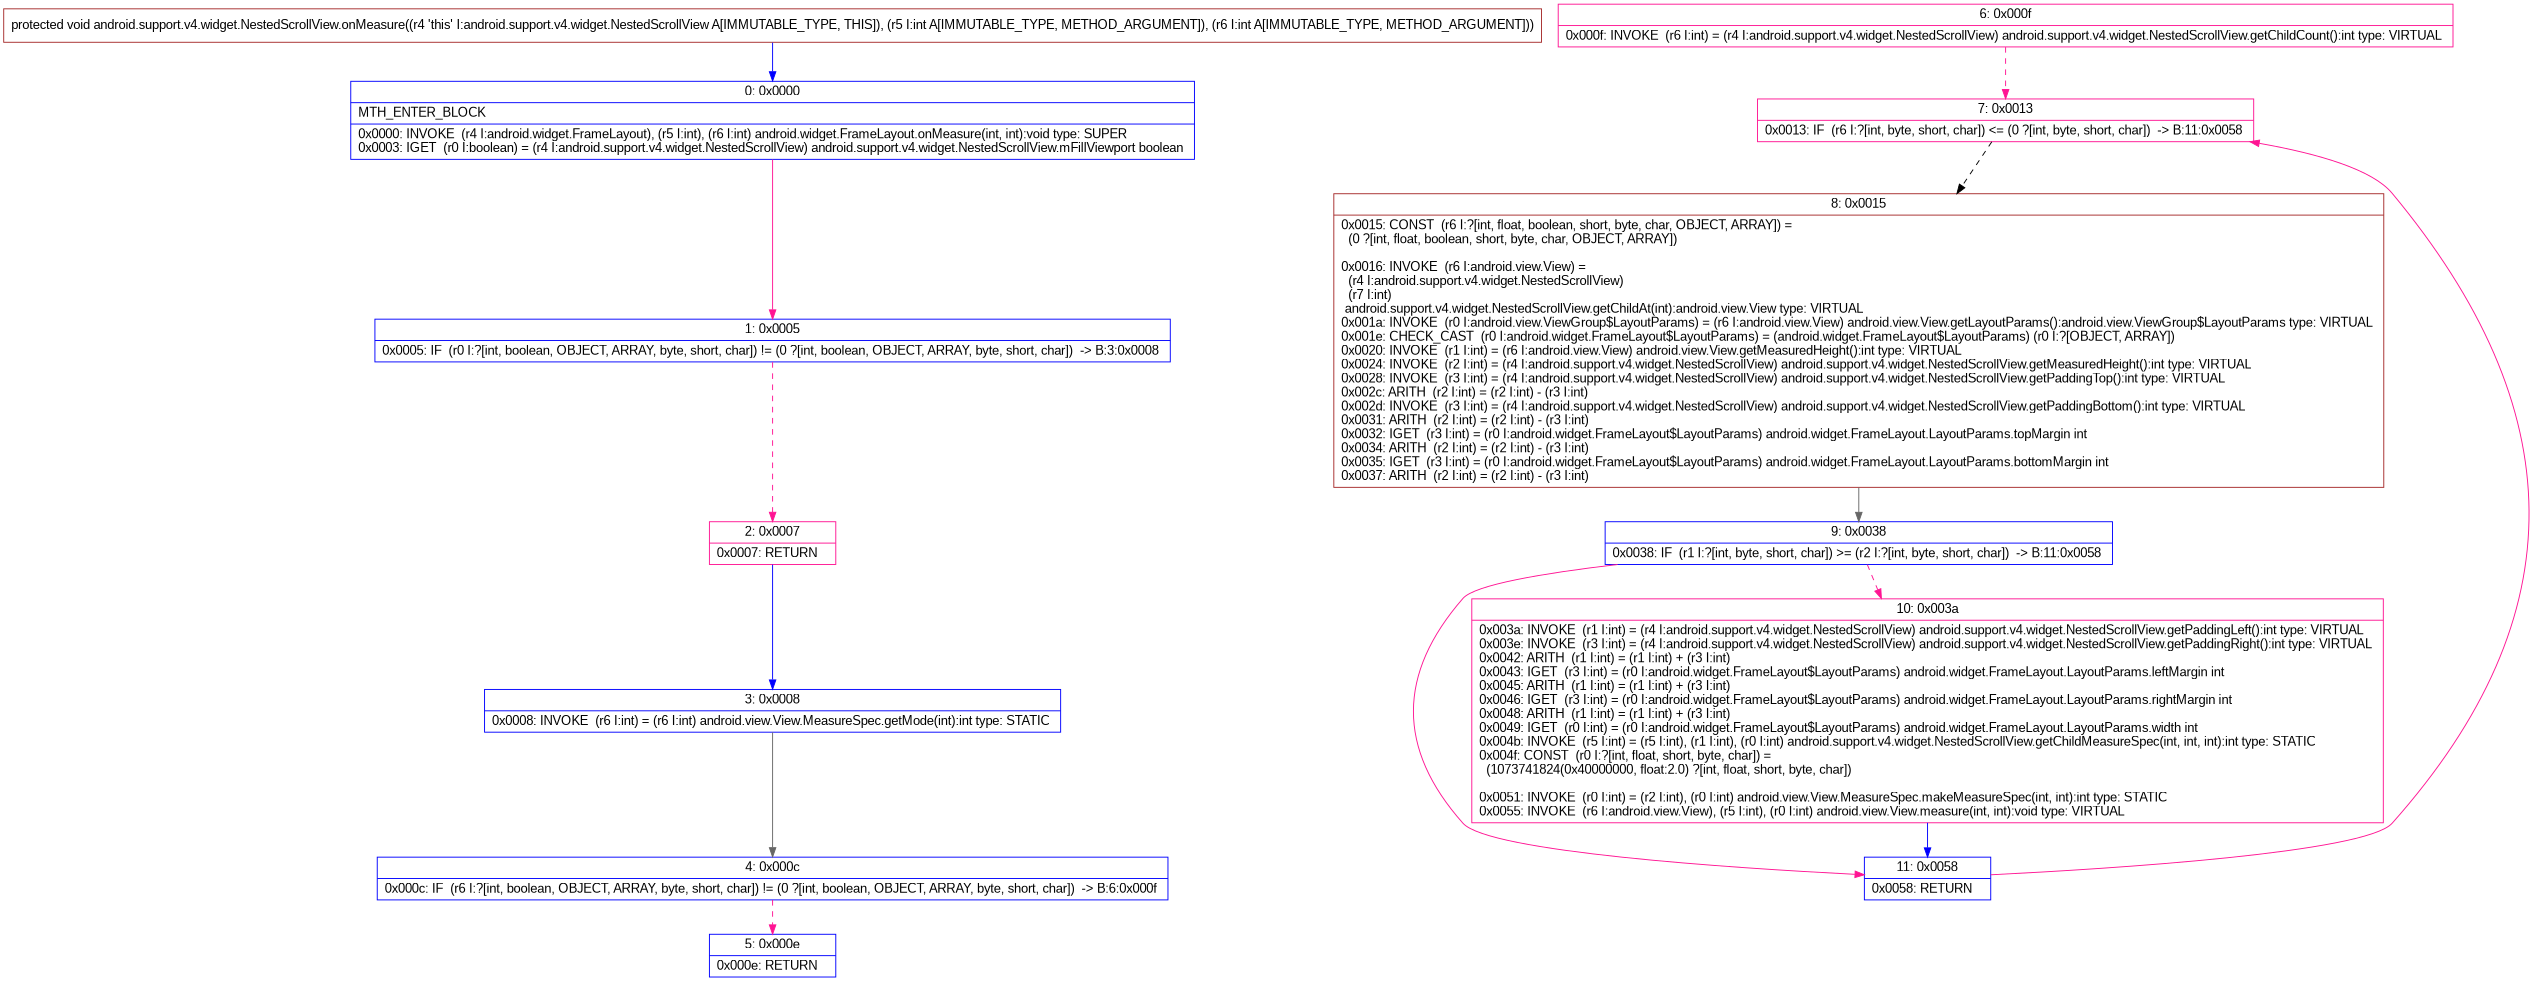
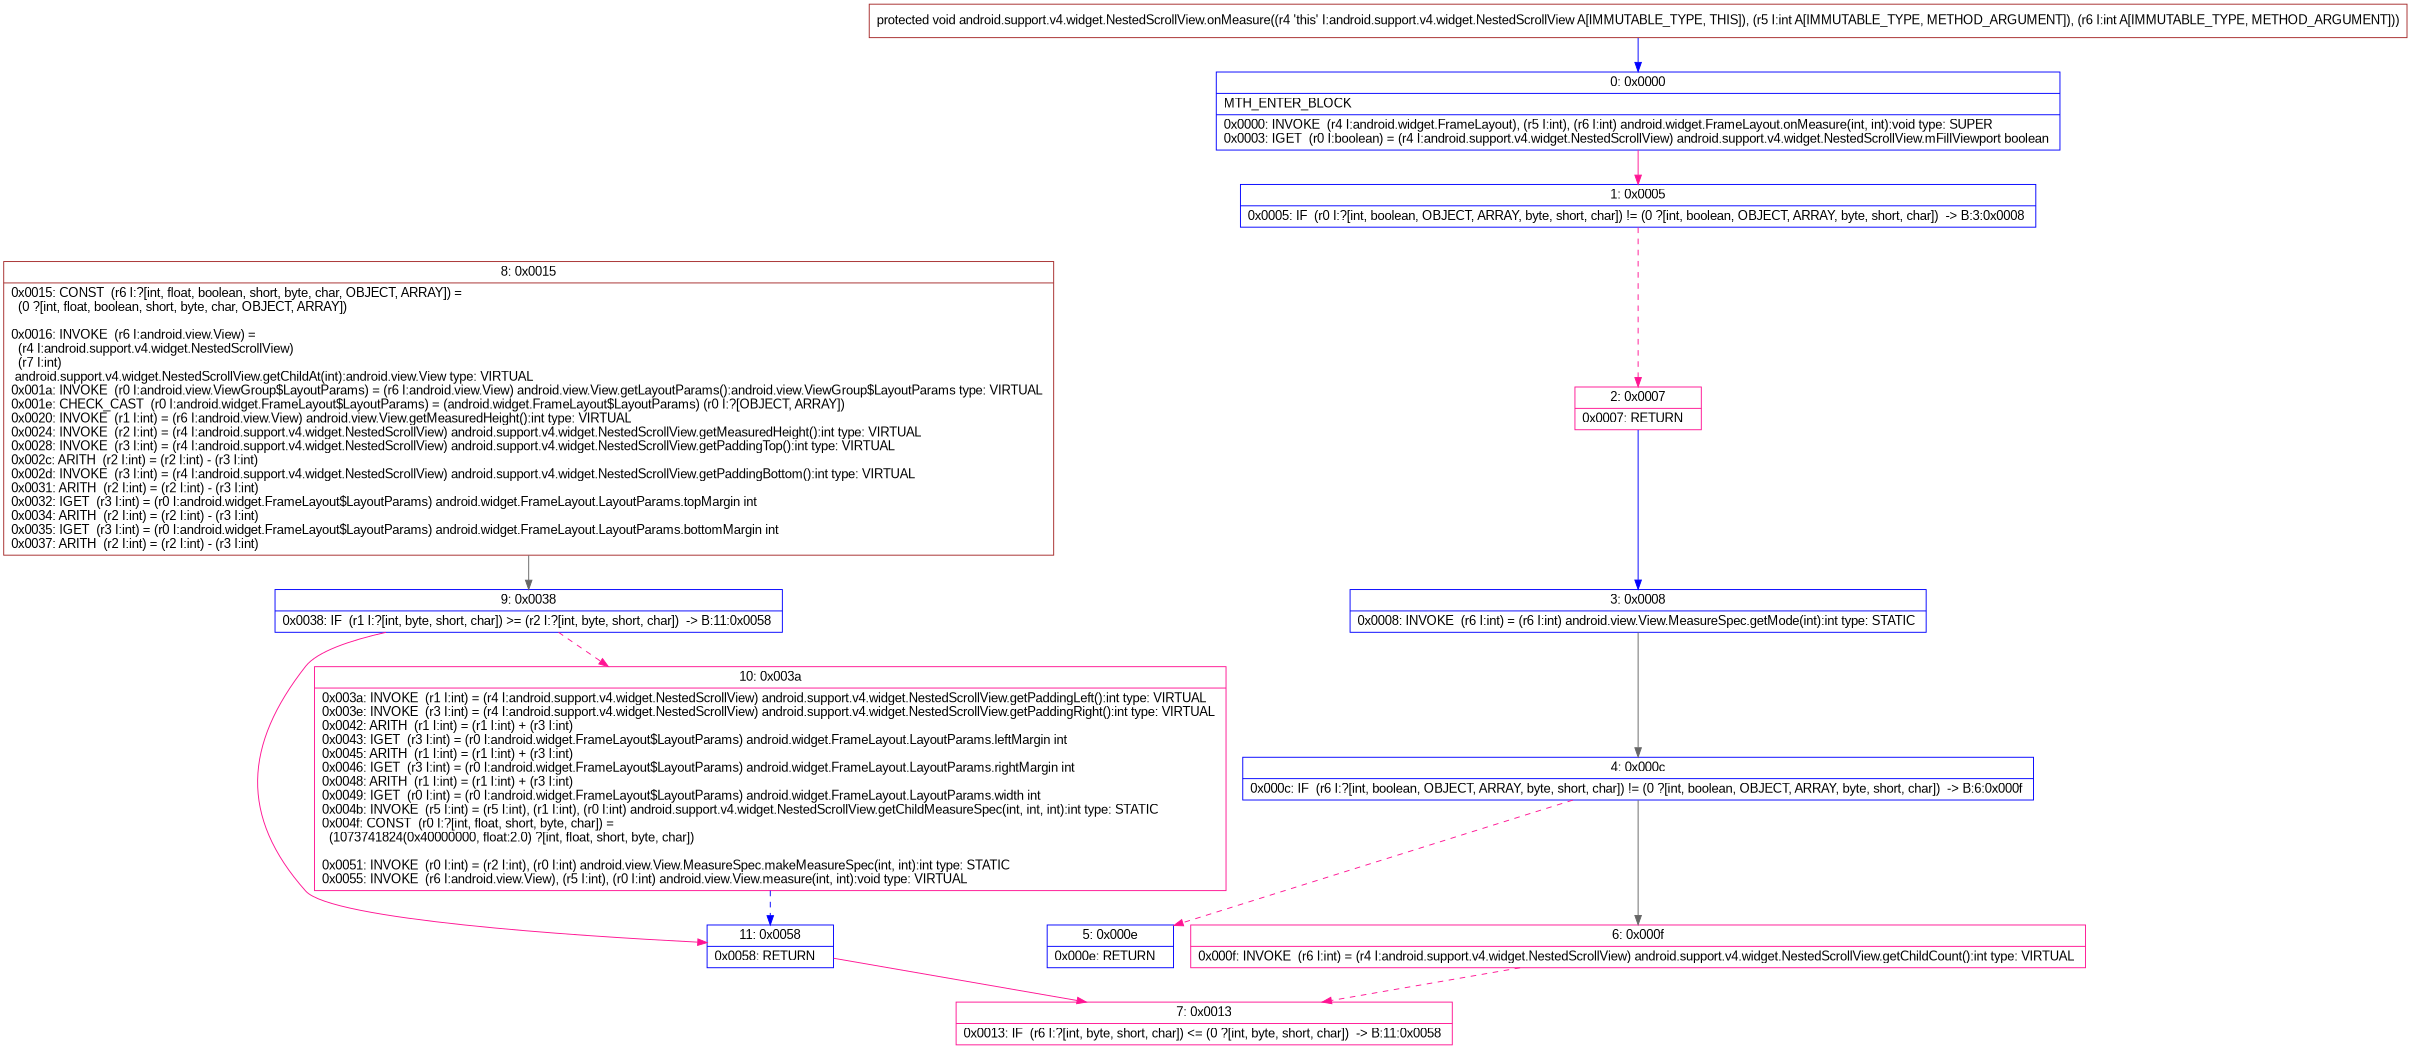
edge "7: 0x0013" -> "8: 0x0015": removed
edge "10: 0x003a" -> "11: 0x0058": style solid -> dashed
edge "4: 0x000c" -> "6: 0x000f": added
